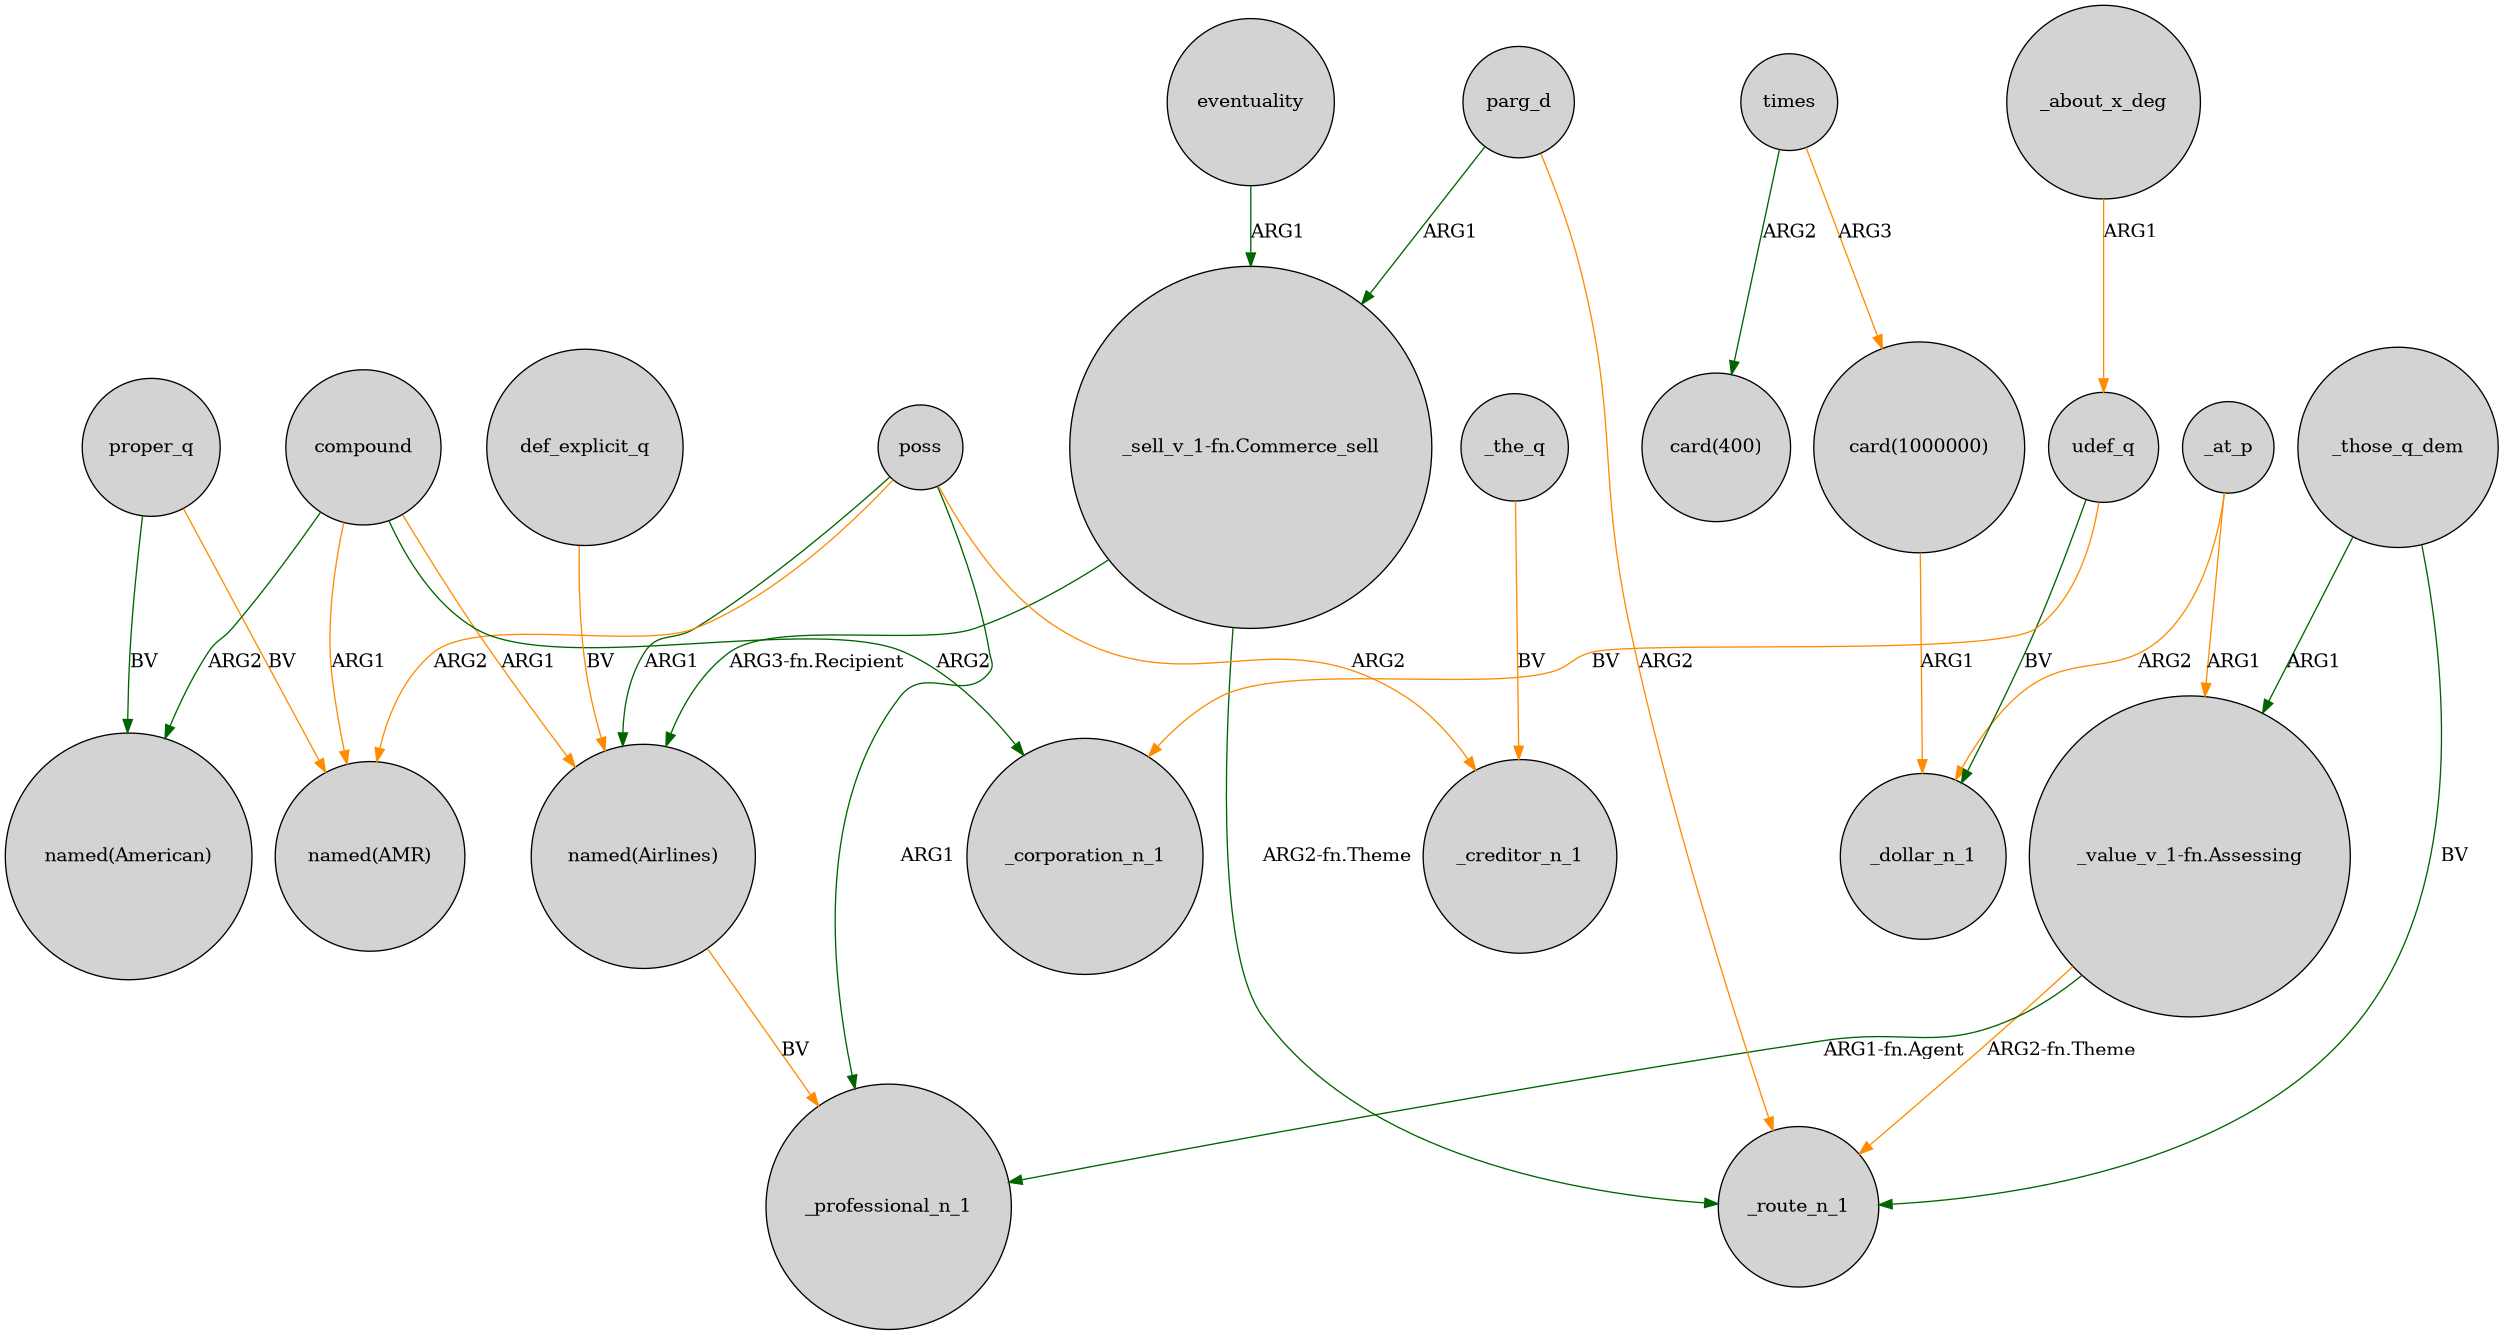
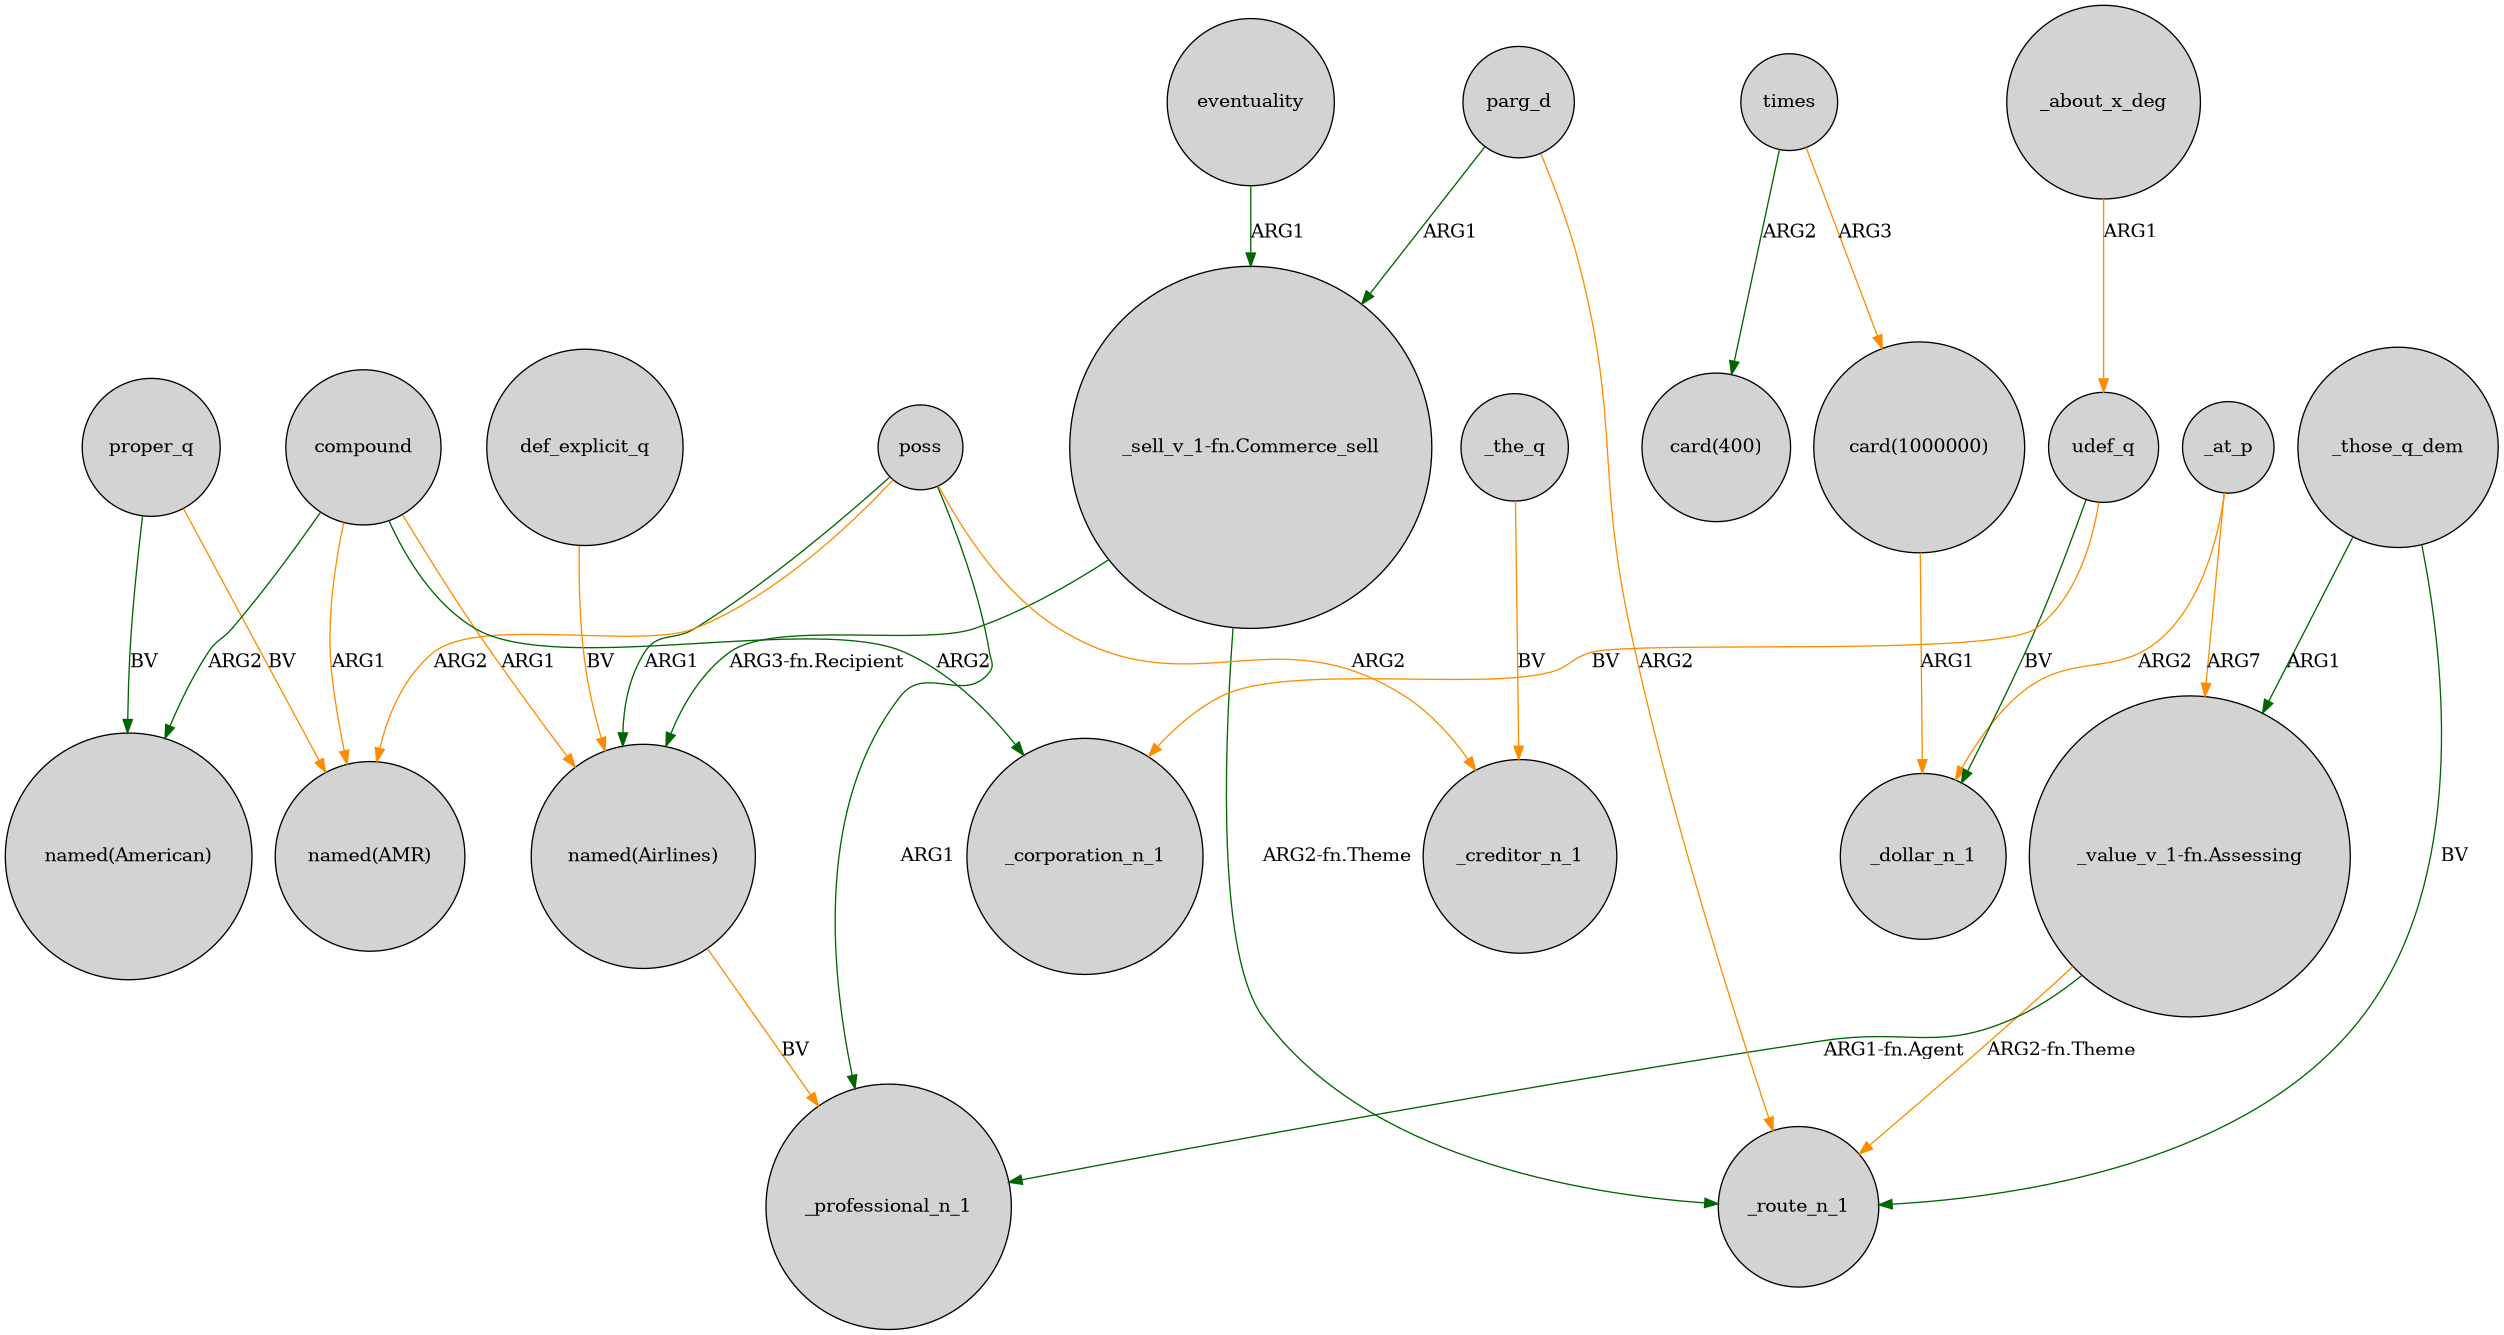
edge "_at_p" -> "_value_v_1-fn.Assessing": label "ARG1" -> "ARG7"
